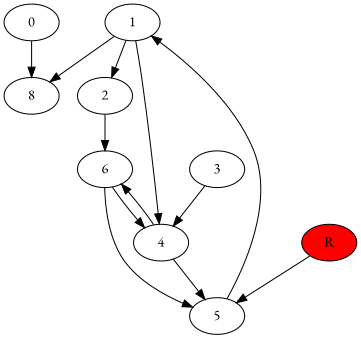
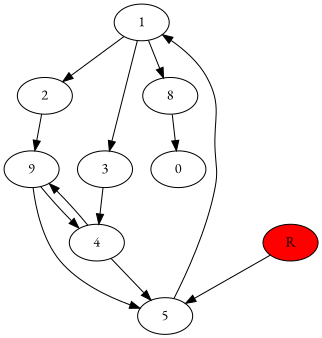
edge "0" -> "8": reversed
edge "1" -> "4": now "1" -> "3"
node "6": label "6" -> "9"
